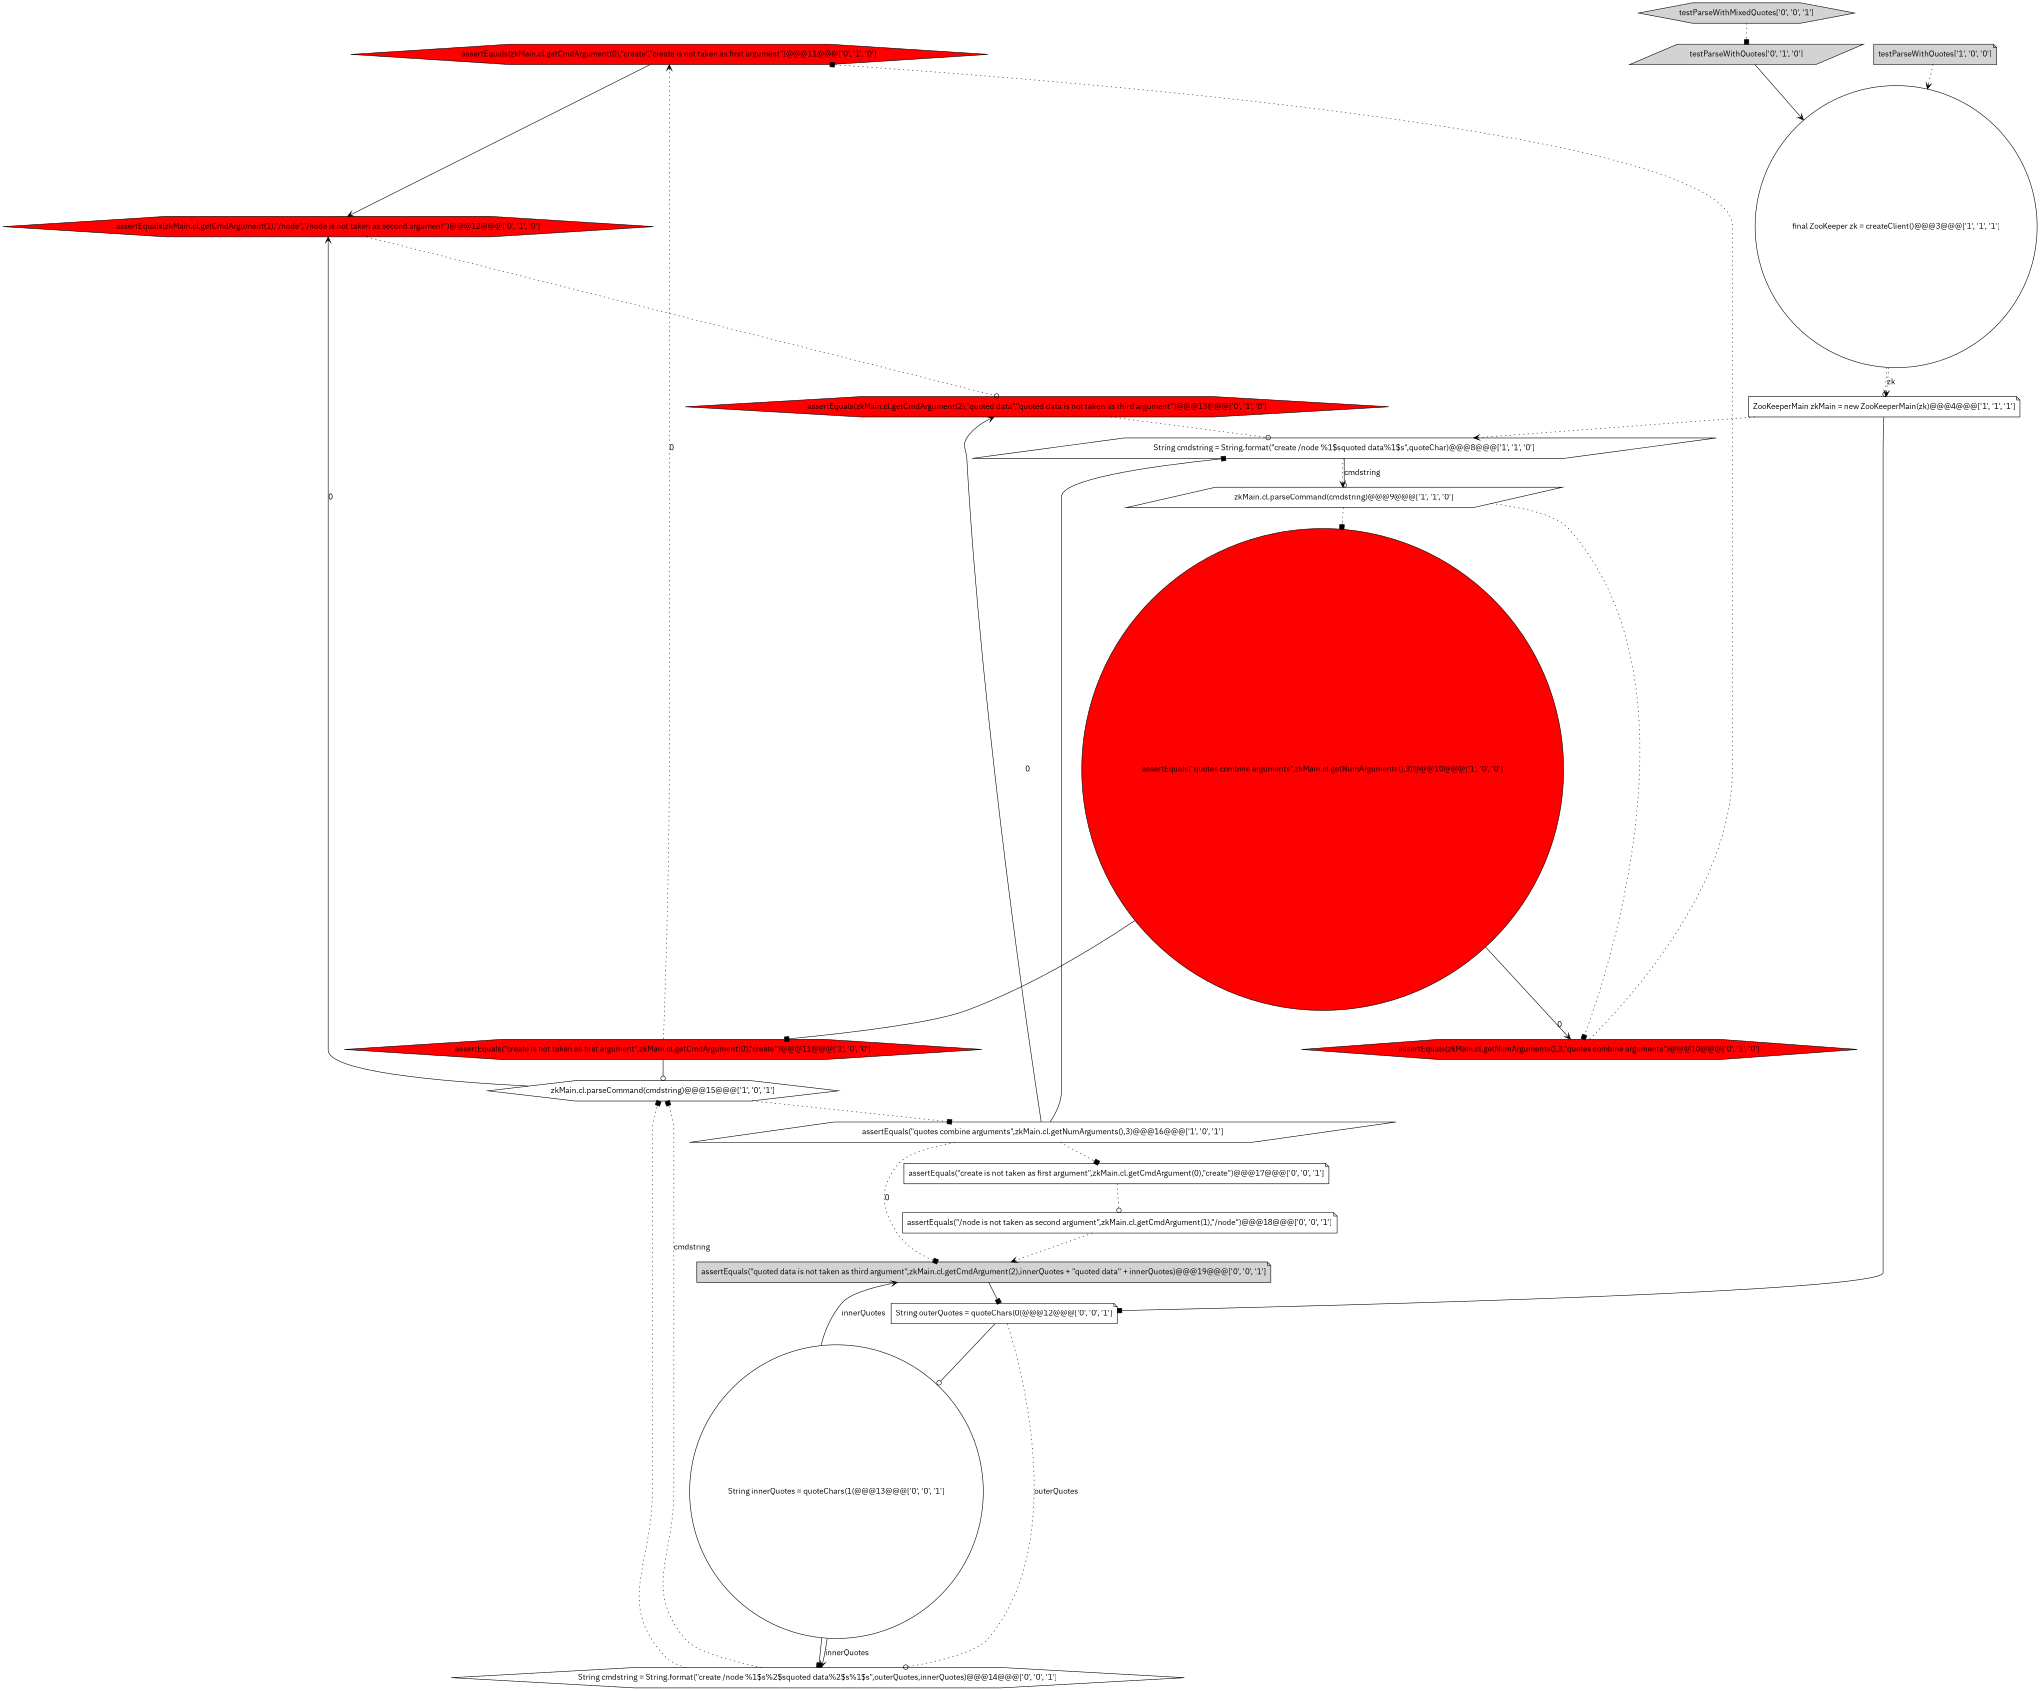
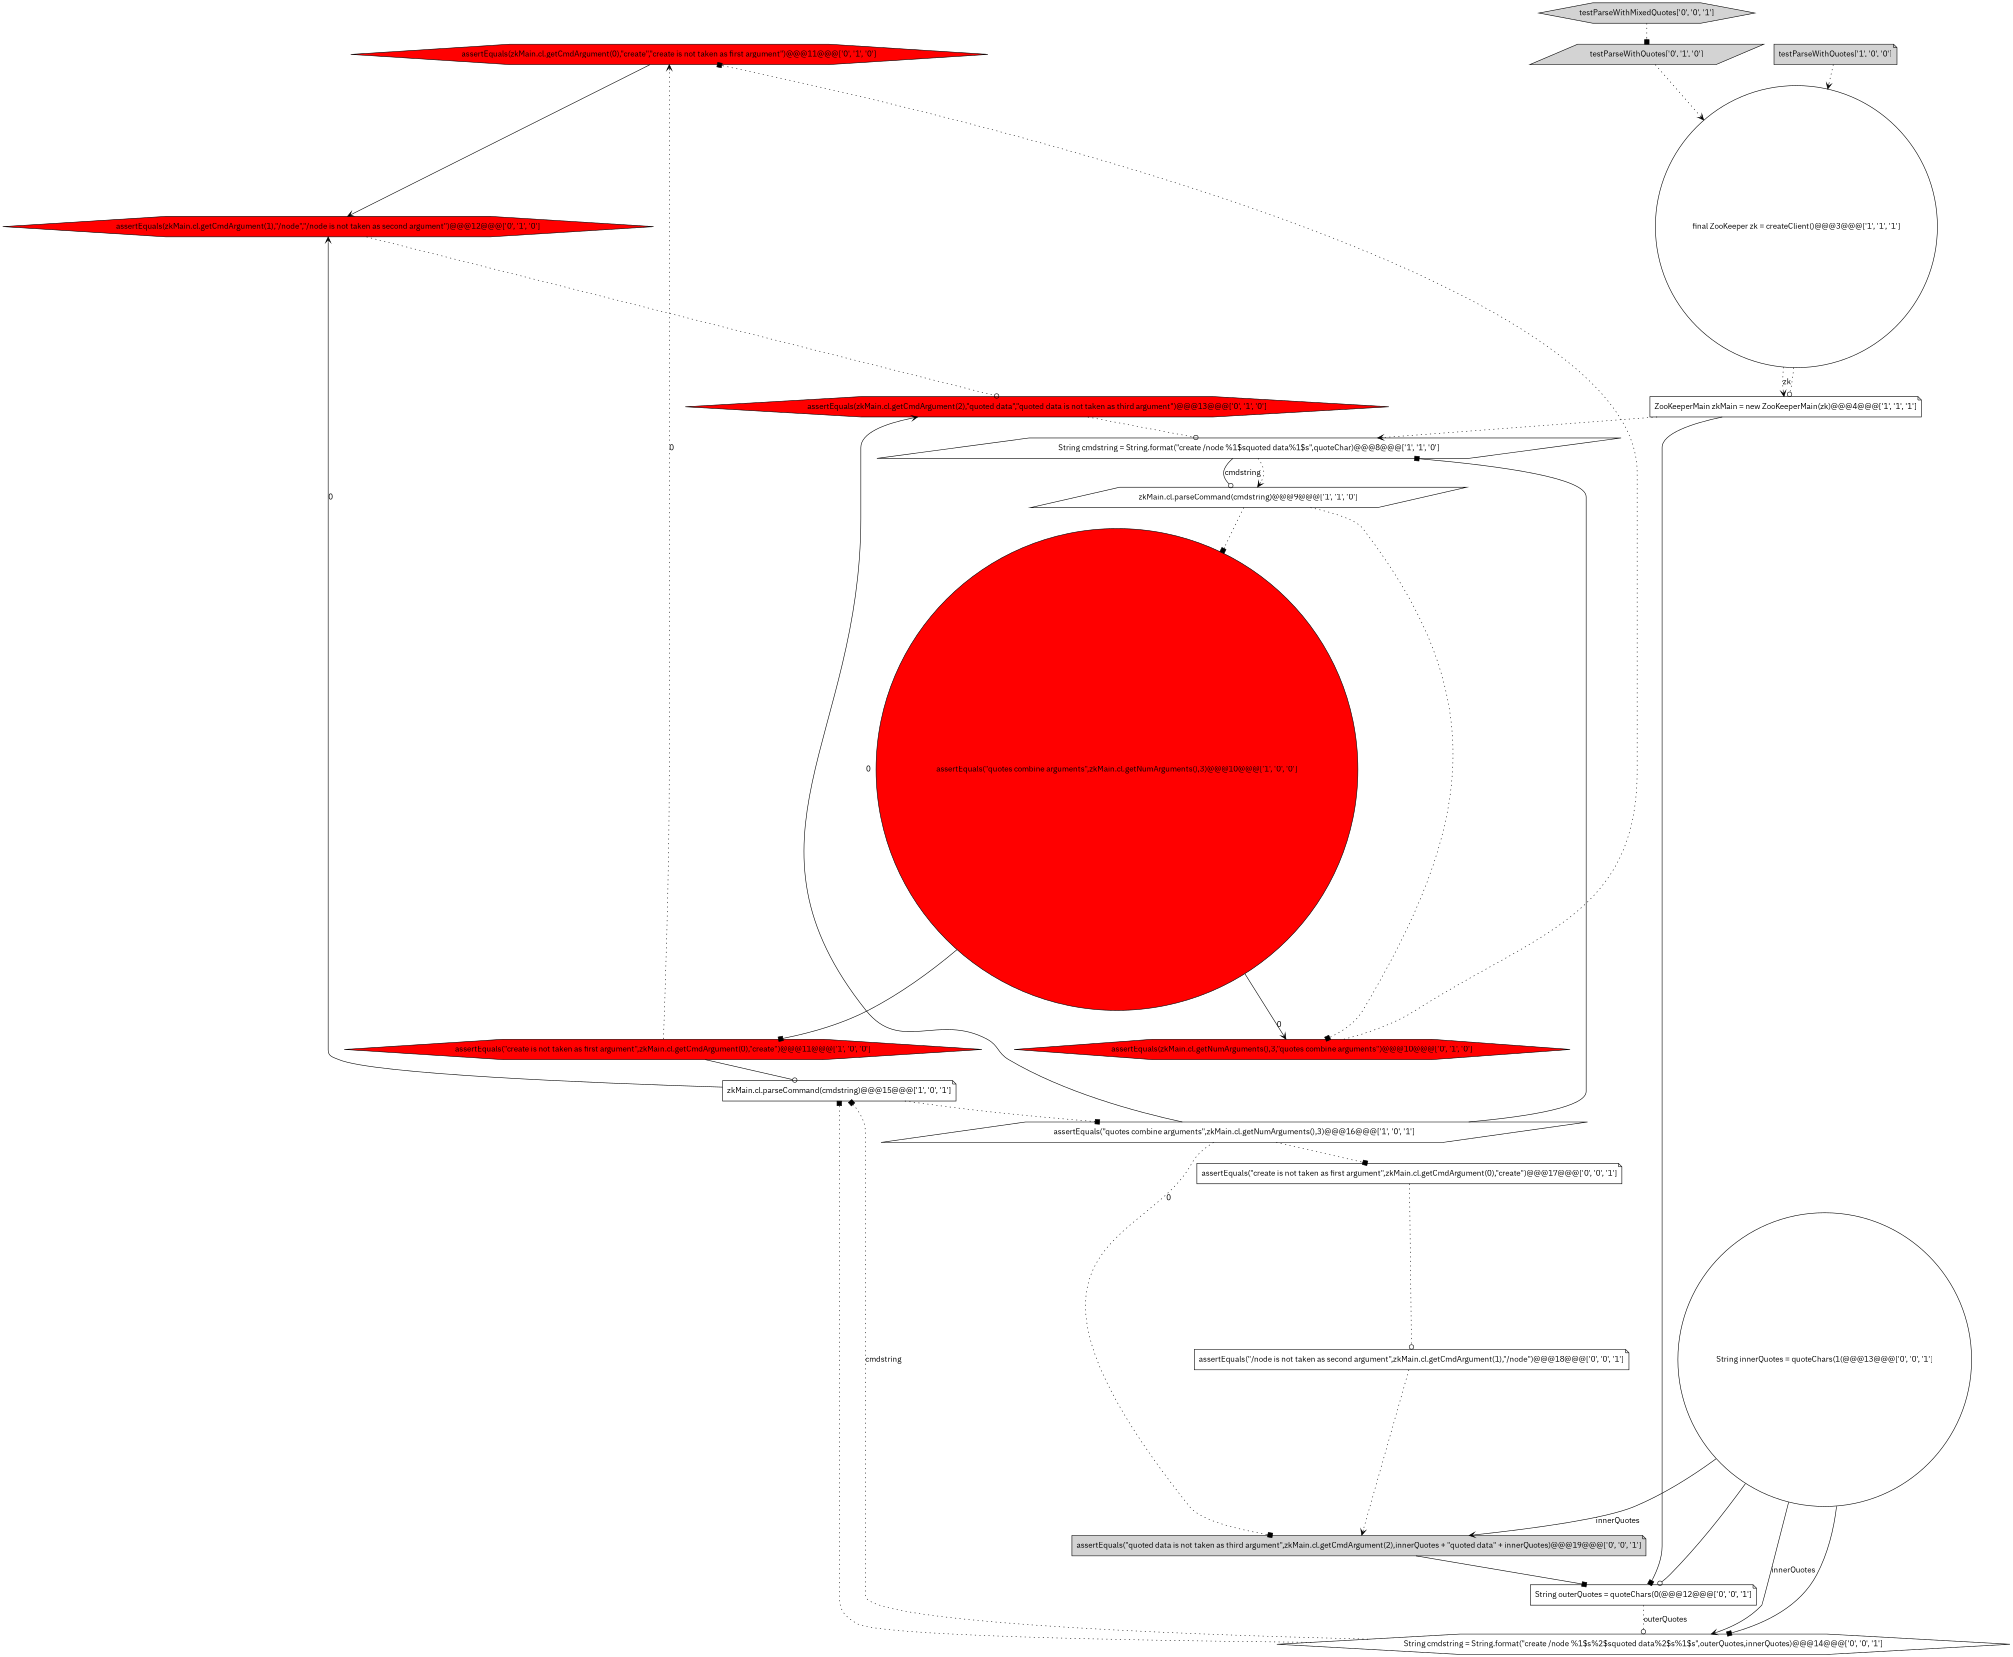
edge "testParseWithQuotes['0', '1', '0']" -> "final ZooKeeper zk = createClient()@@@3@@@['1', '1', '1']": style solid -> dotted
node "zkMain.cl.parseCommand(cmdstring)@@@15@@@['1', '0', '1']": shape hexagon -> note
edge "String outerQuotes = quoteChars(0(@@@12@@@['0', '0', '1']" -> "String innerQuotes = quoteChars(1(@@@13@@@['0', '0', '1']": reversed
